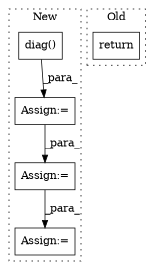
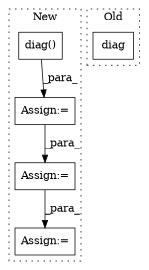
node "return": label "return" -> "diag"
